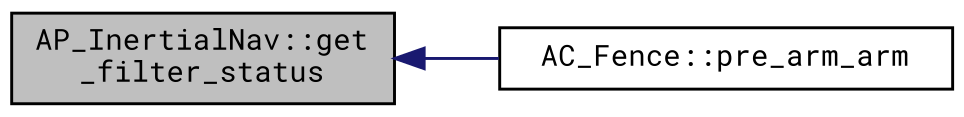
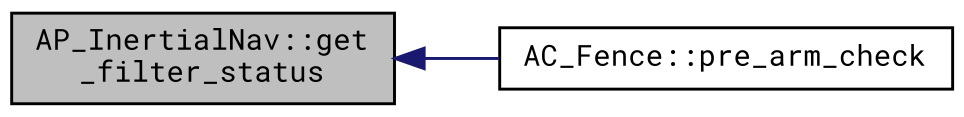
node "AC_Fence::pre_arm_arm": label "AC_Fence::pre_arm_arm" -> "AC_Fence::pre_arm_check"
